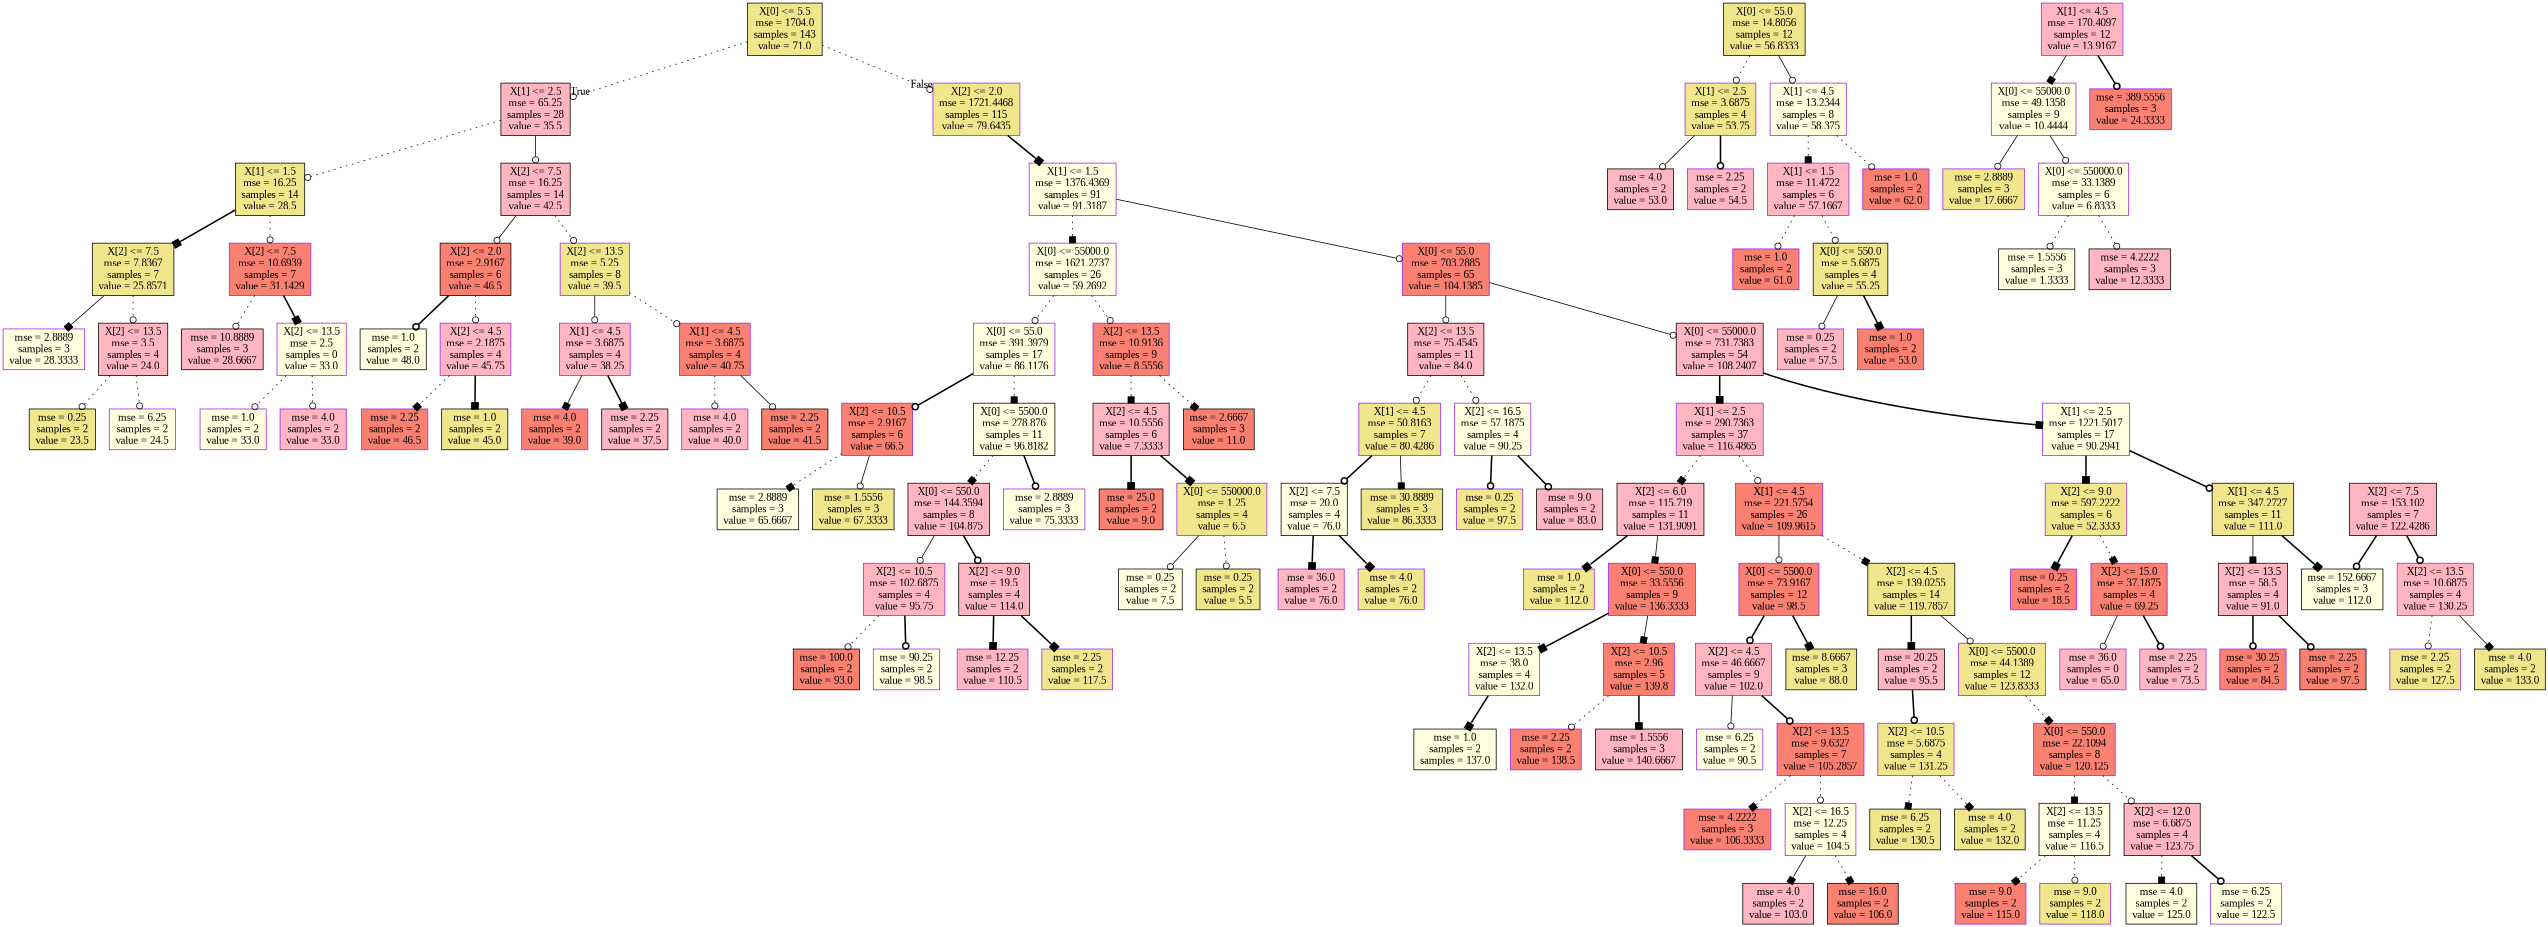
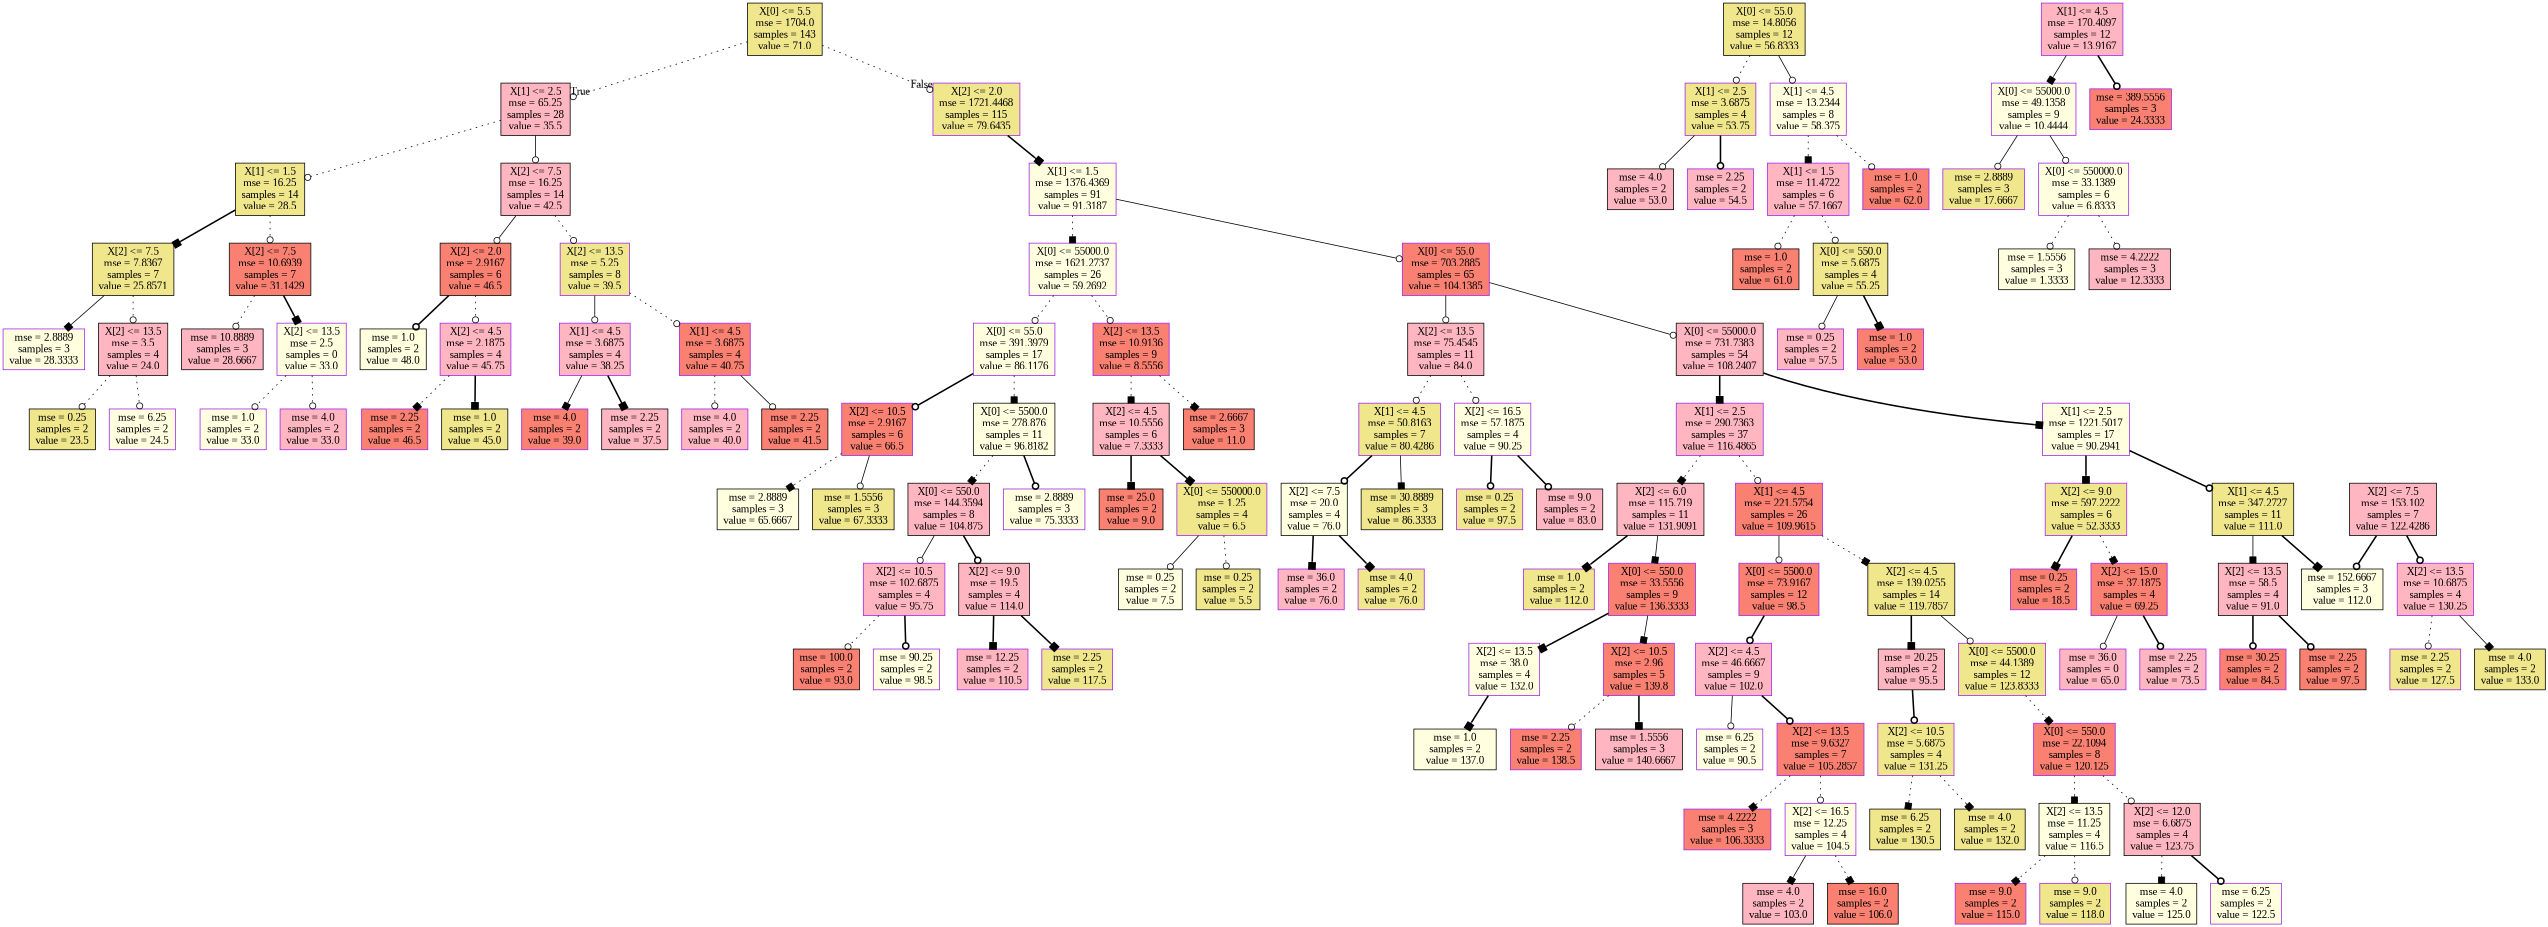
node "X[2] <= 7.5 mse = 10.6939 samples = 7 value = 31.1429": color purple -> black
node "mse = 1.0 samples = 2 value = 61.0": color purple -> black
node "mse = 8.6667 samples = 3 value = 88.0": removed
node "mse = 1.0 samples = 2 samples = 137.0": label "mse = 1.0 samples = 2 samples = 137.0" -> "mse = 1.0 samples = 2 value = 137.0"
